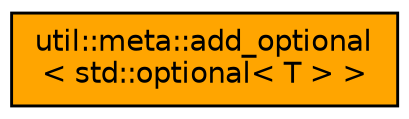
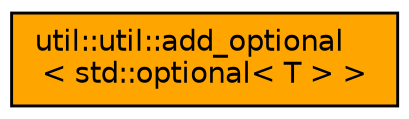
node "util::meta::add_optional < std::optional< T > >": label "util::meta::add_optional < std::optional< T > >" -> "util::util::add_optional < std::optional< T > >"
